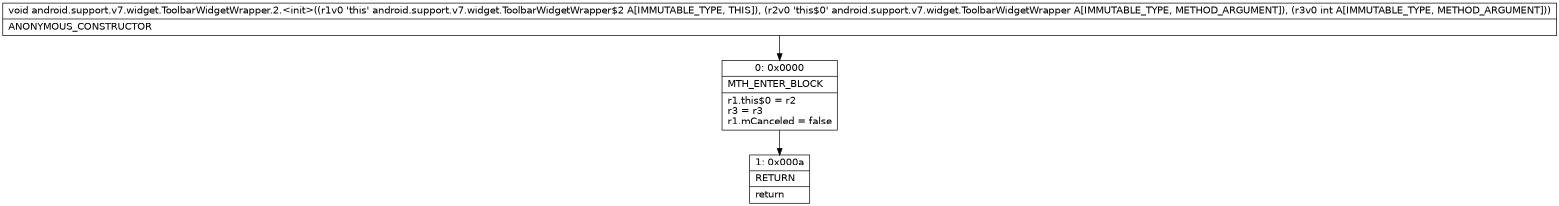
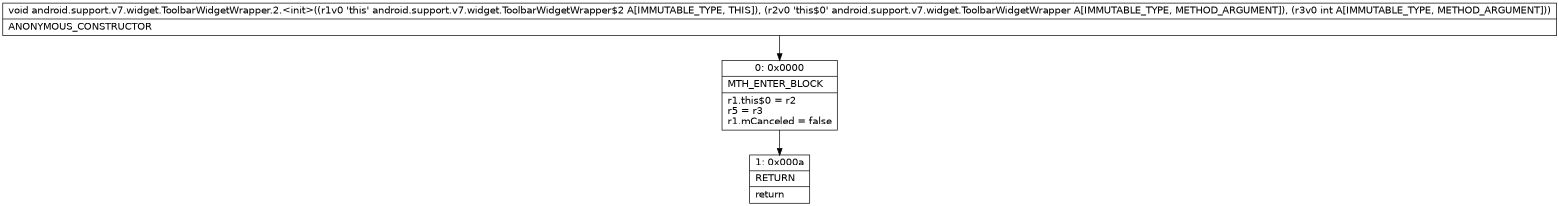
node "0: 0x0000": text "r3 = r3" -> "r5 = r3"
